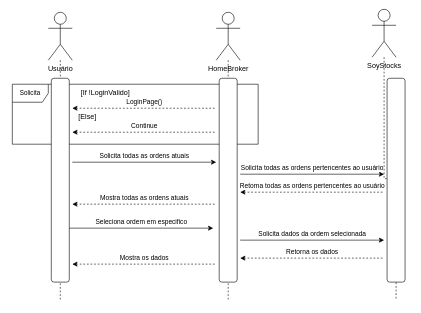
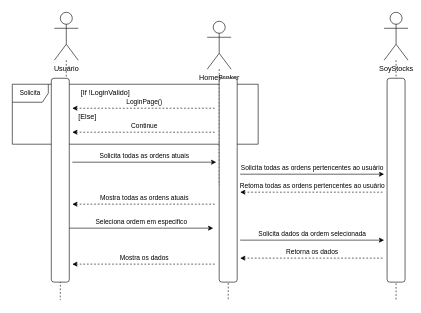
node "SoyStocks": moved (384, 33) -> (396, 36)
node "Usuário": moved (60, 36) -> (66, 36)
node "HomeBroker": moved (228, 36) -> (219, 45)
